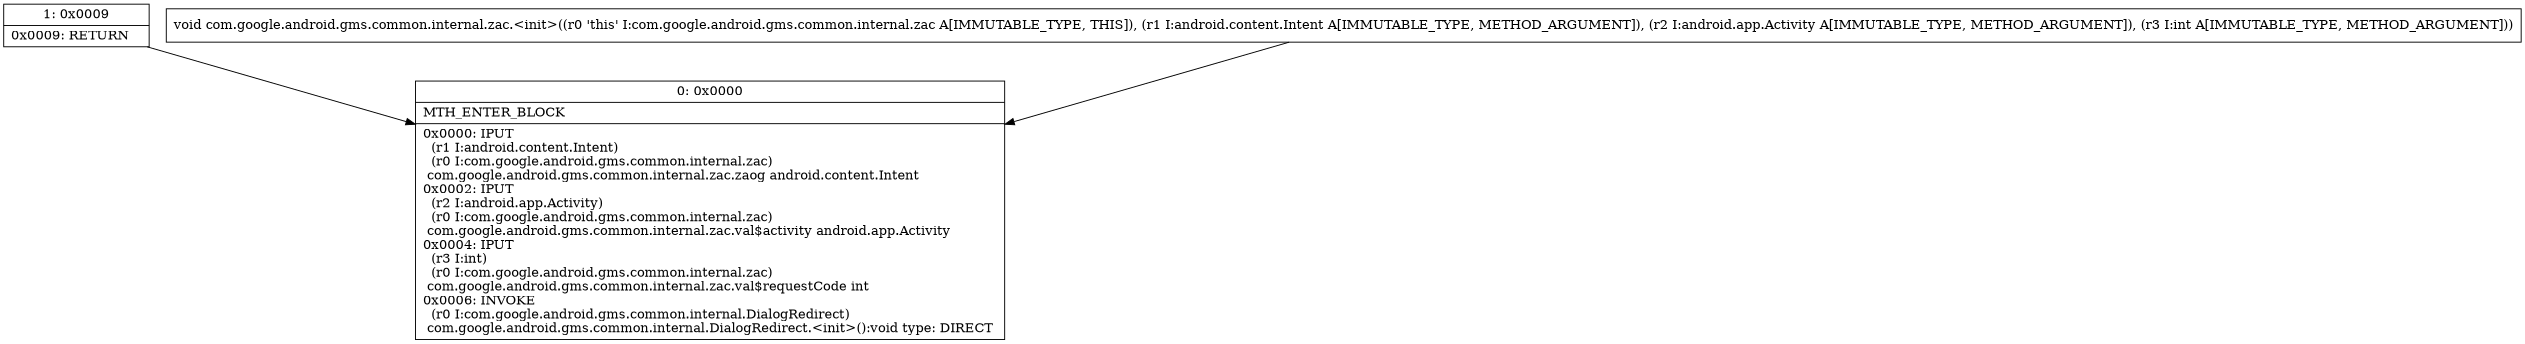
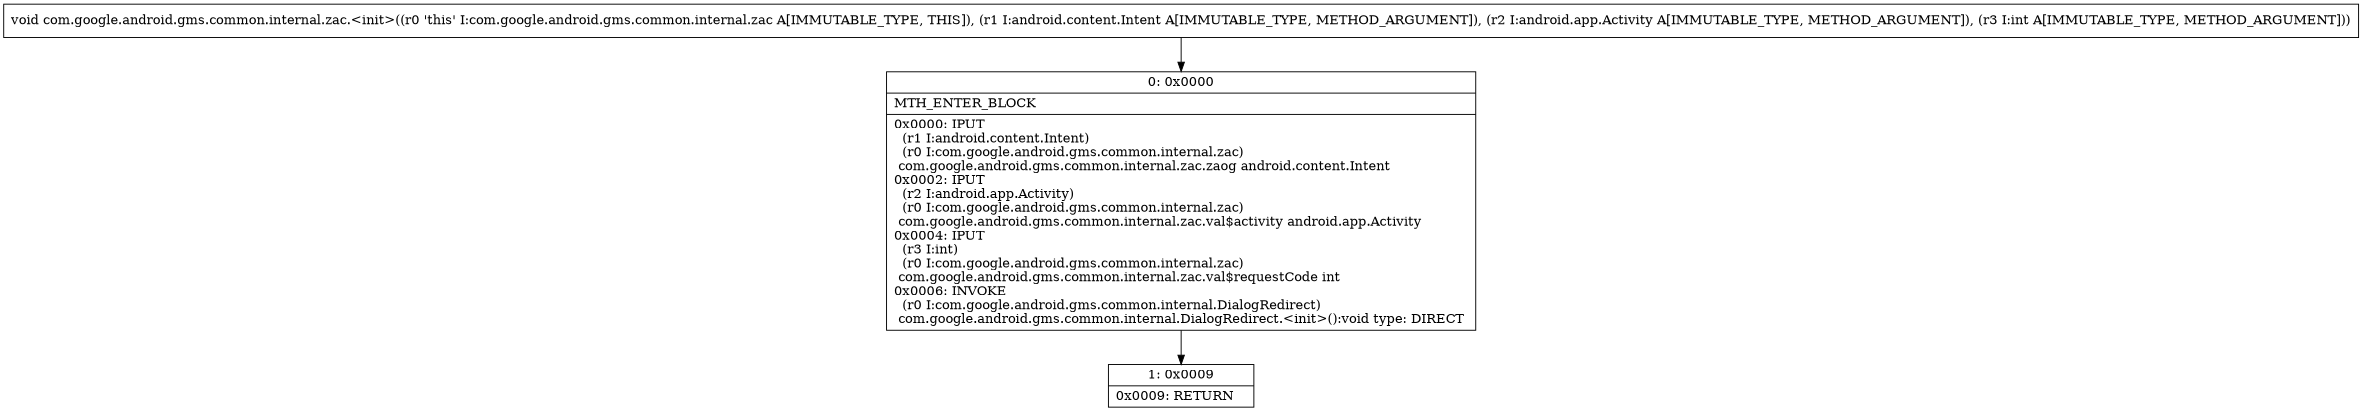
edge "1: 0x0009" -> "0: 0x0000": reversed
